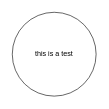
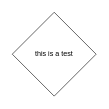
node "this is a test": shape ellipse -> diamond
